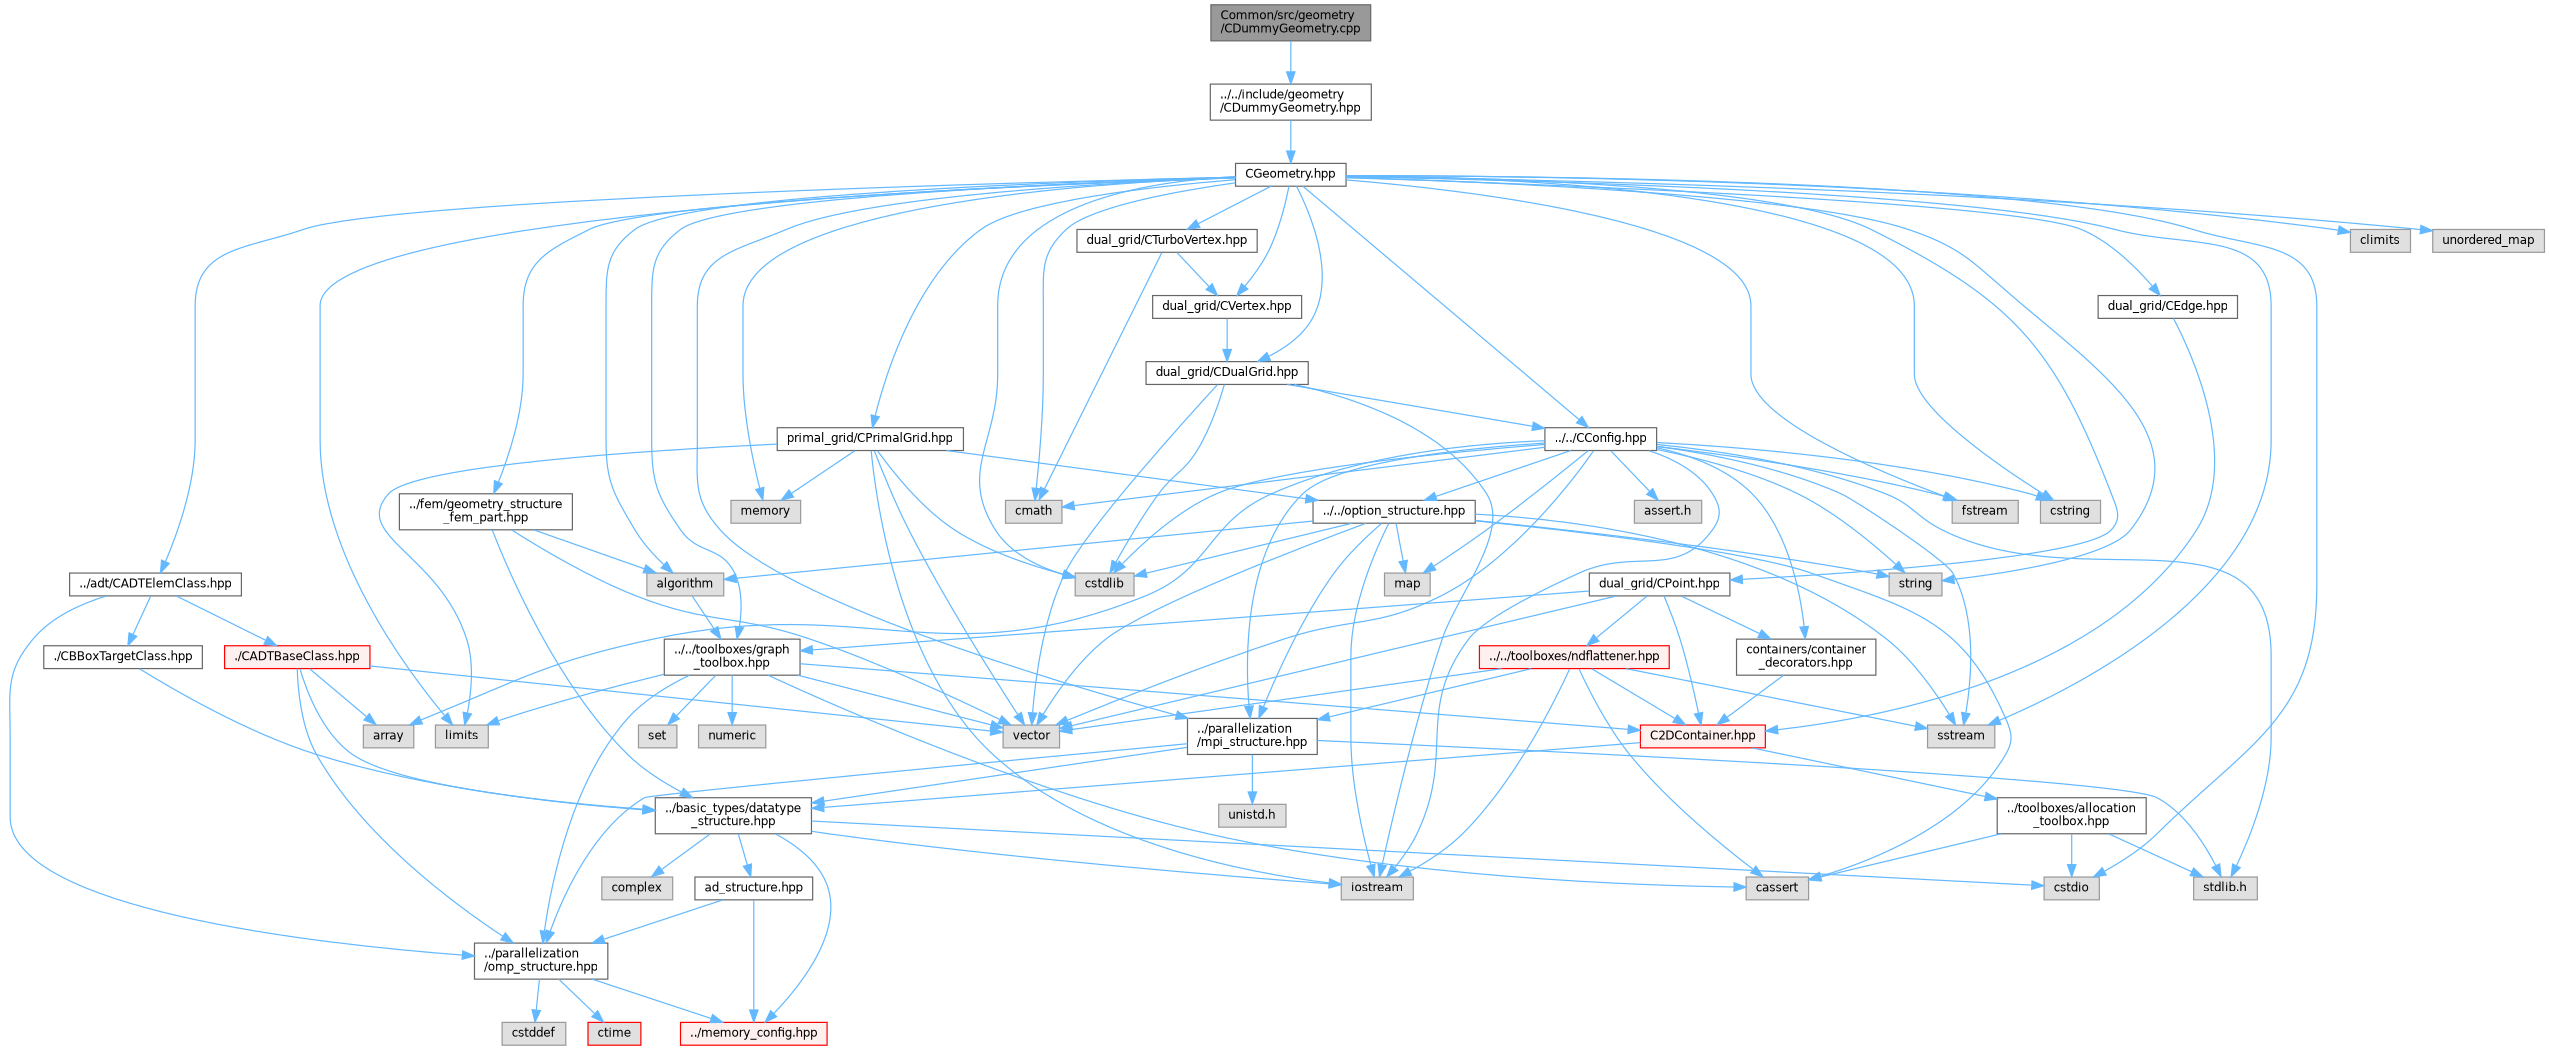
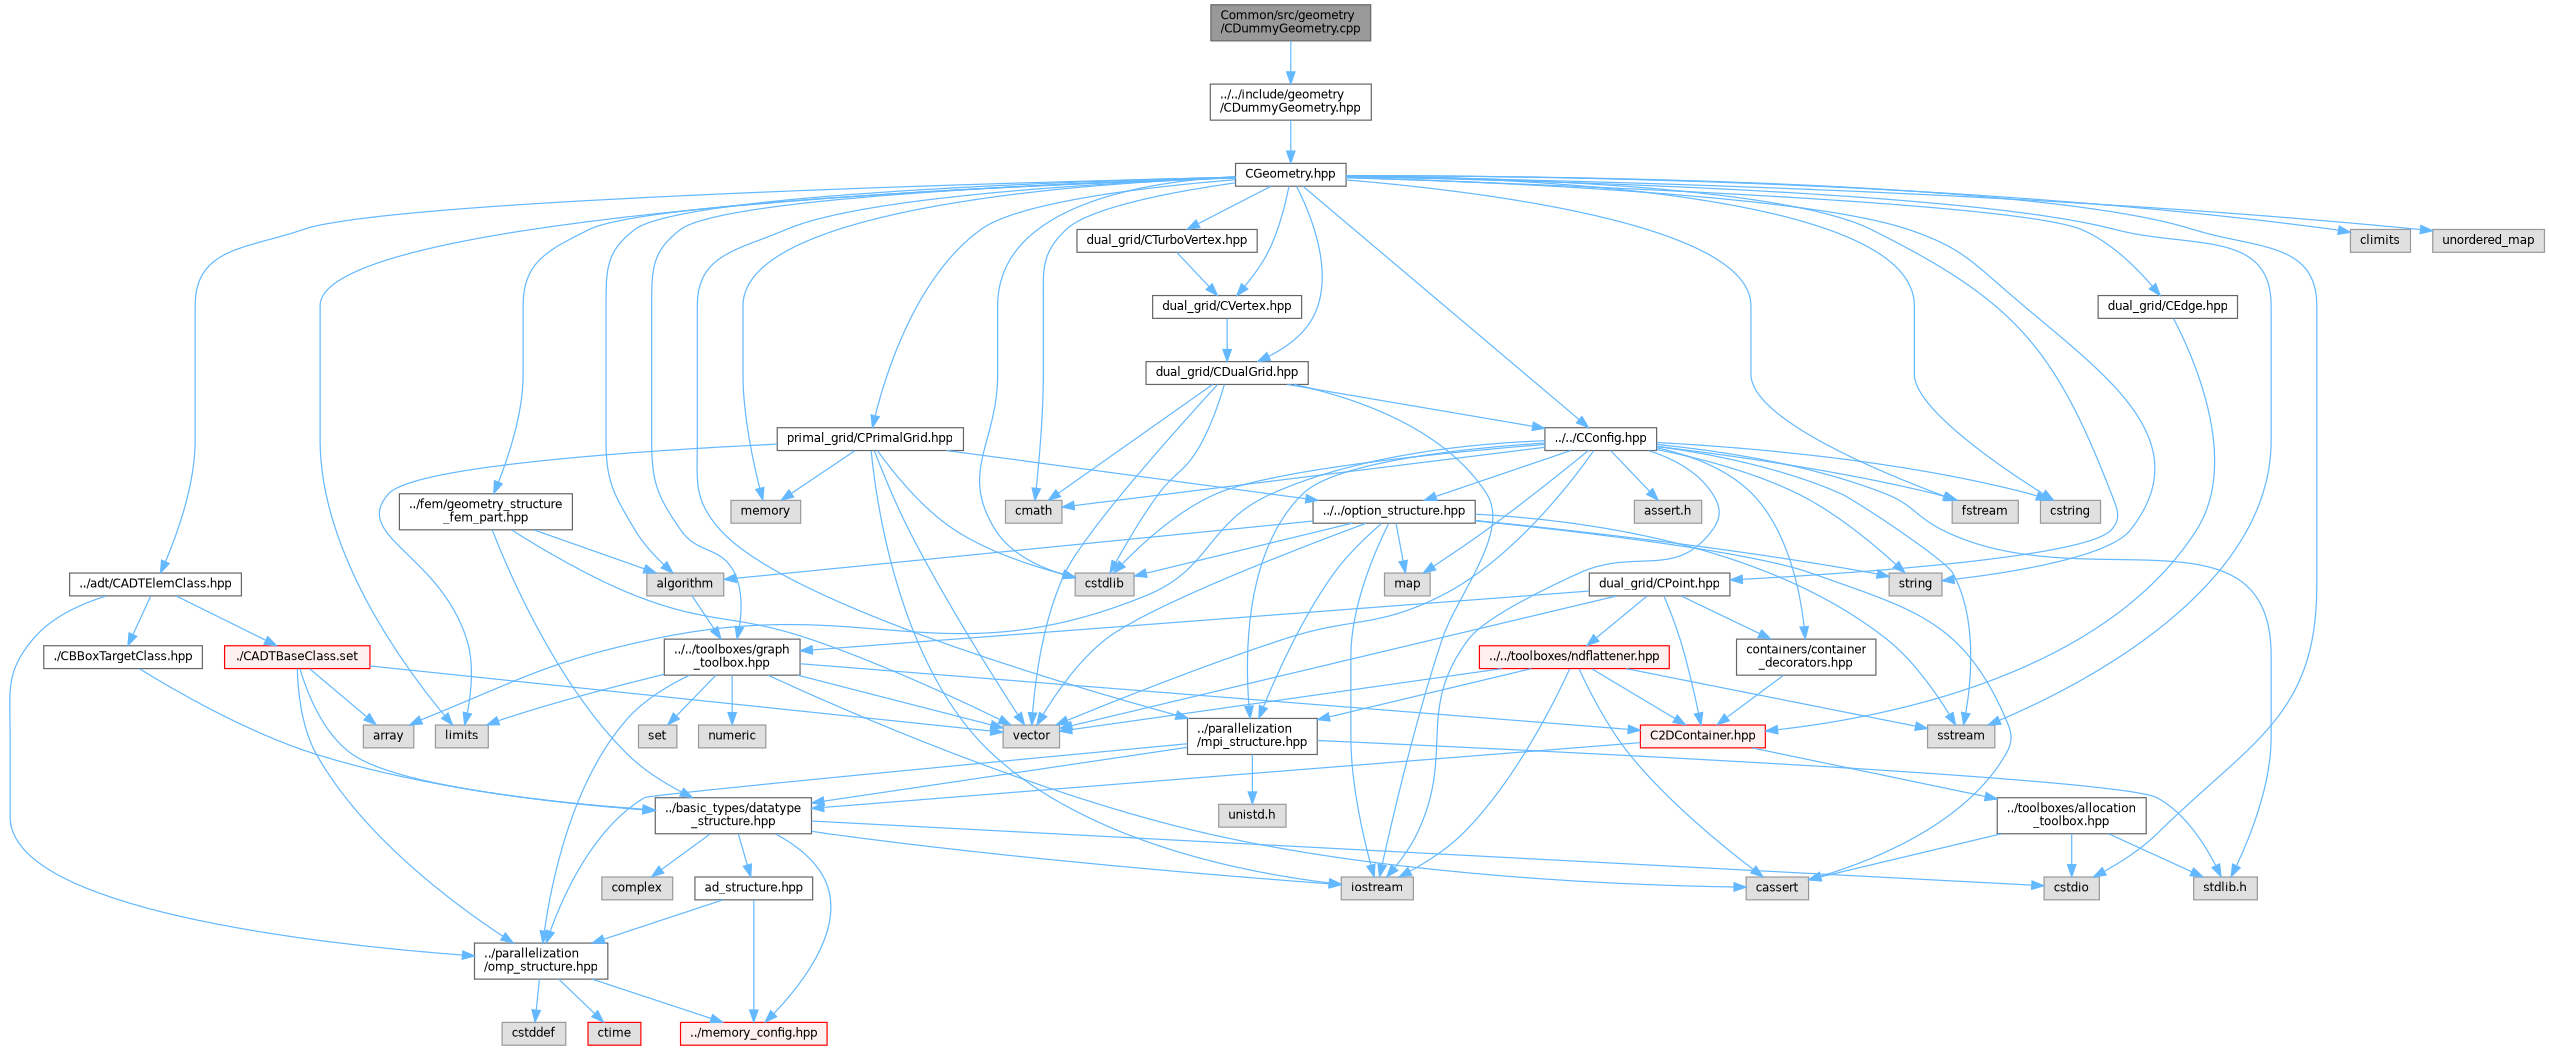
edge "dual_grid/CTurboVertex.hpp" -> "cmath": now "dual_grid/CDualGrid.hpp" -> "cmath"
node "./CADTBaseClass.hpp": label "./CADTBaseClass.hpp" -> "./CADTBaseClass.set"
